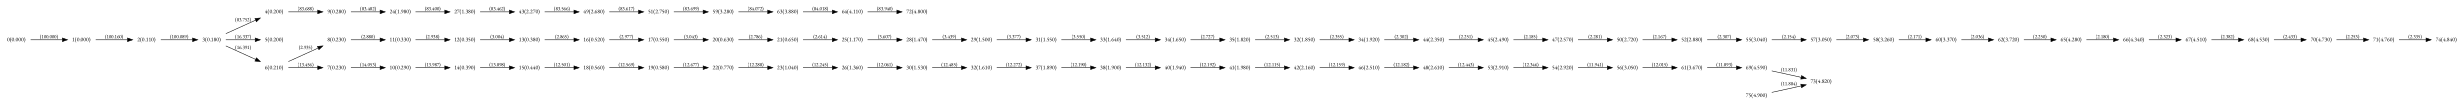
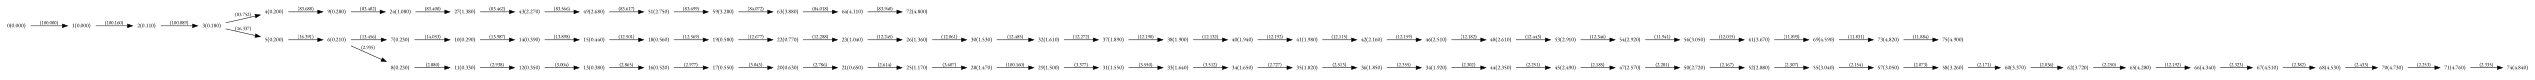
node "24(1.980)": label "24(1.980)" -> "24(1.080)"
edge "28(1.470)" -> "29(1.500)": label "(3.439)" -> "(100.160)"
edge "65(4.280)" -> "66(4.340)": label "(2.180)" -> "(12.192)"
node "32(1.850)": label "32(1.850)" -> "36(1.850)"
edge "3(0.180)" -> "6(0.210)": now "5(0.200)" -> "6(0.210)"
edge "75(4.900)" -> "73(4.820)": reversed
